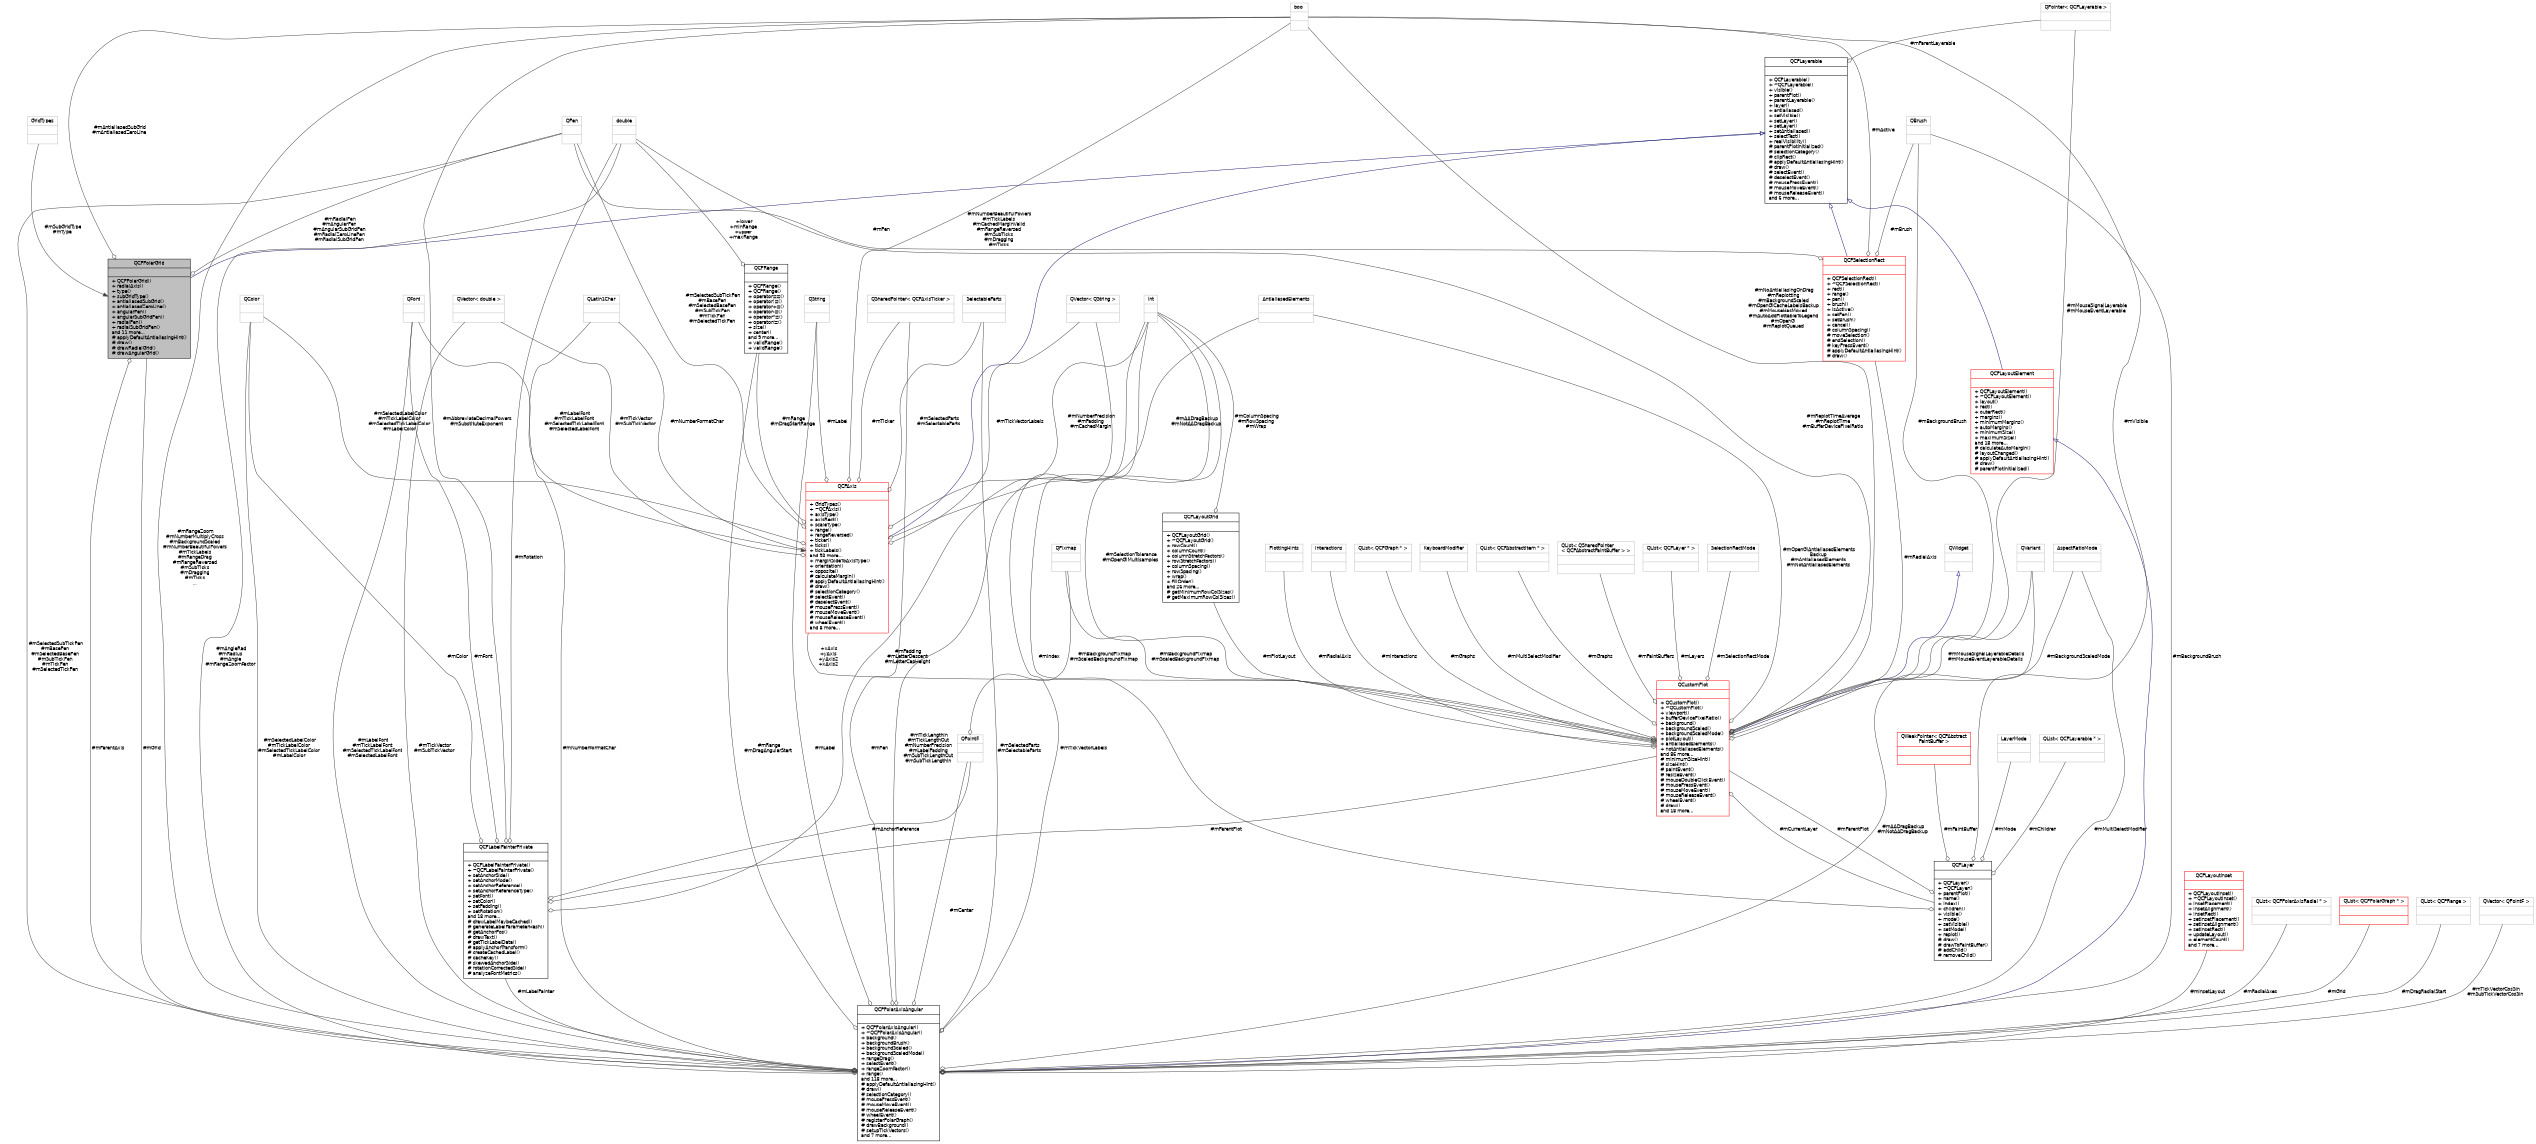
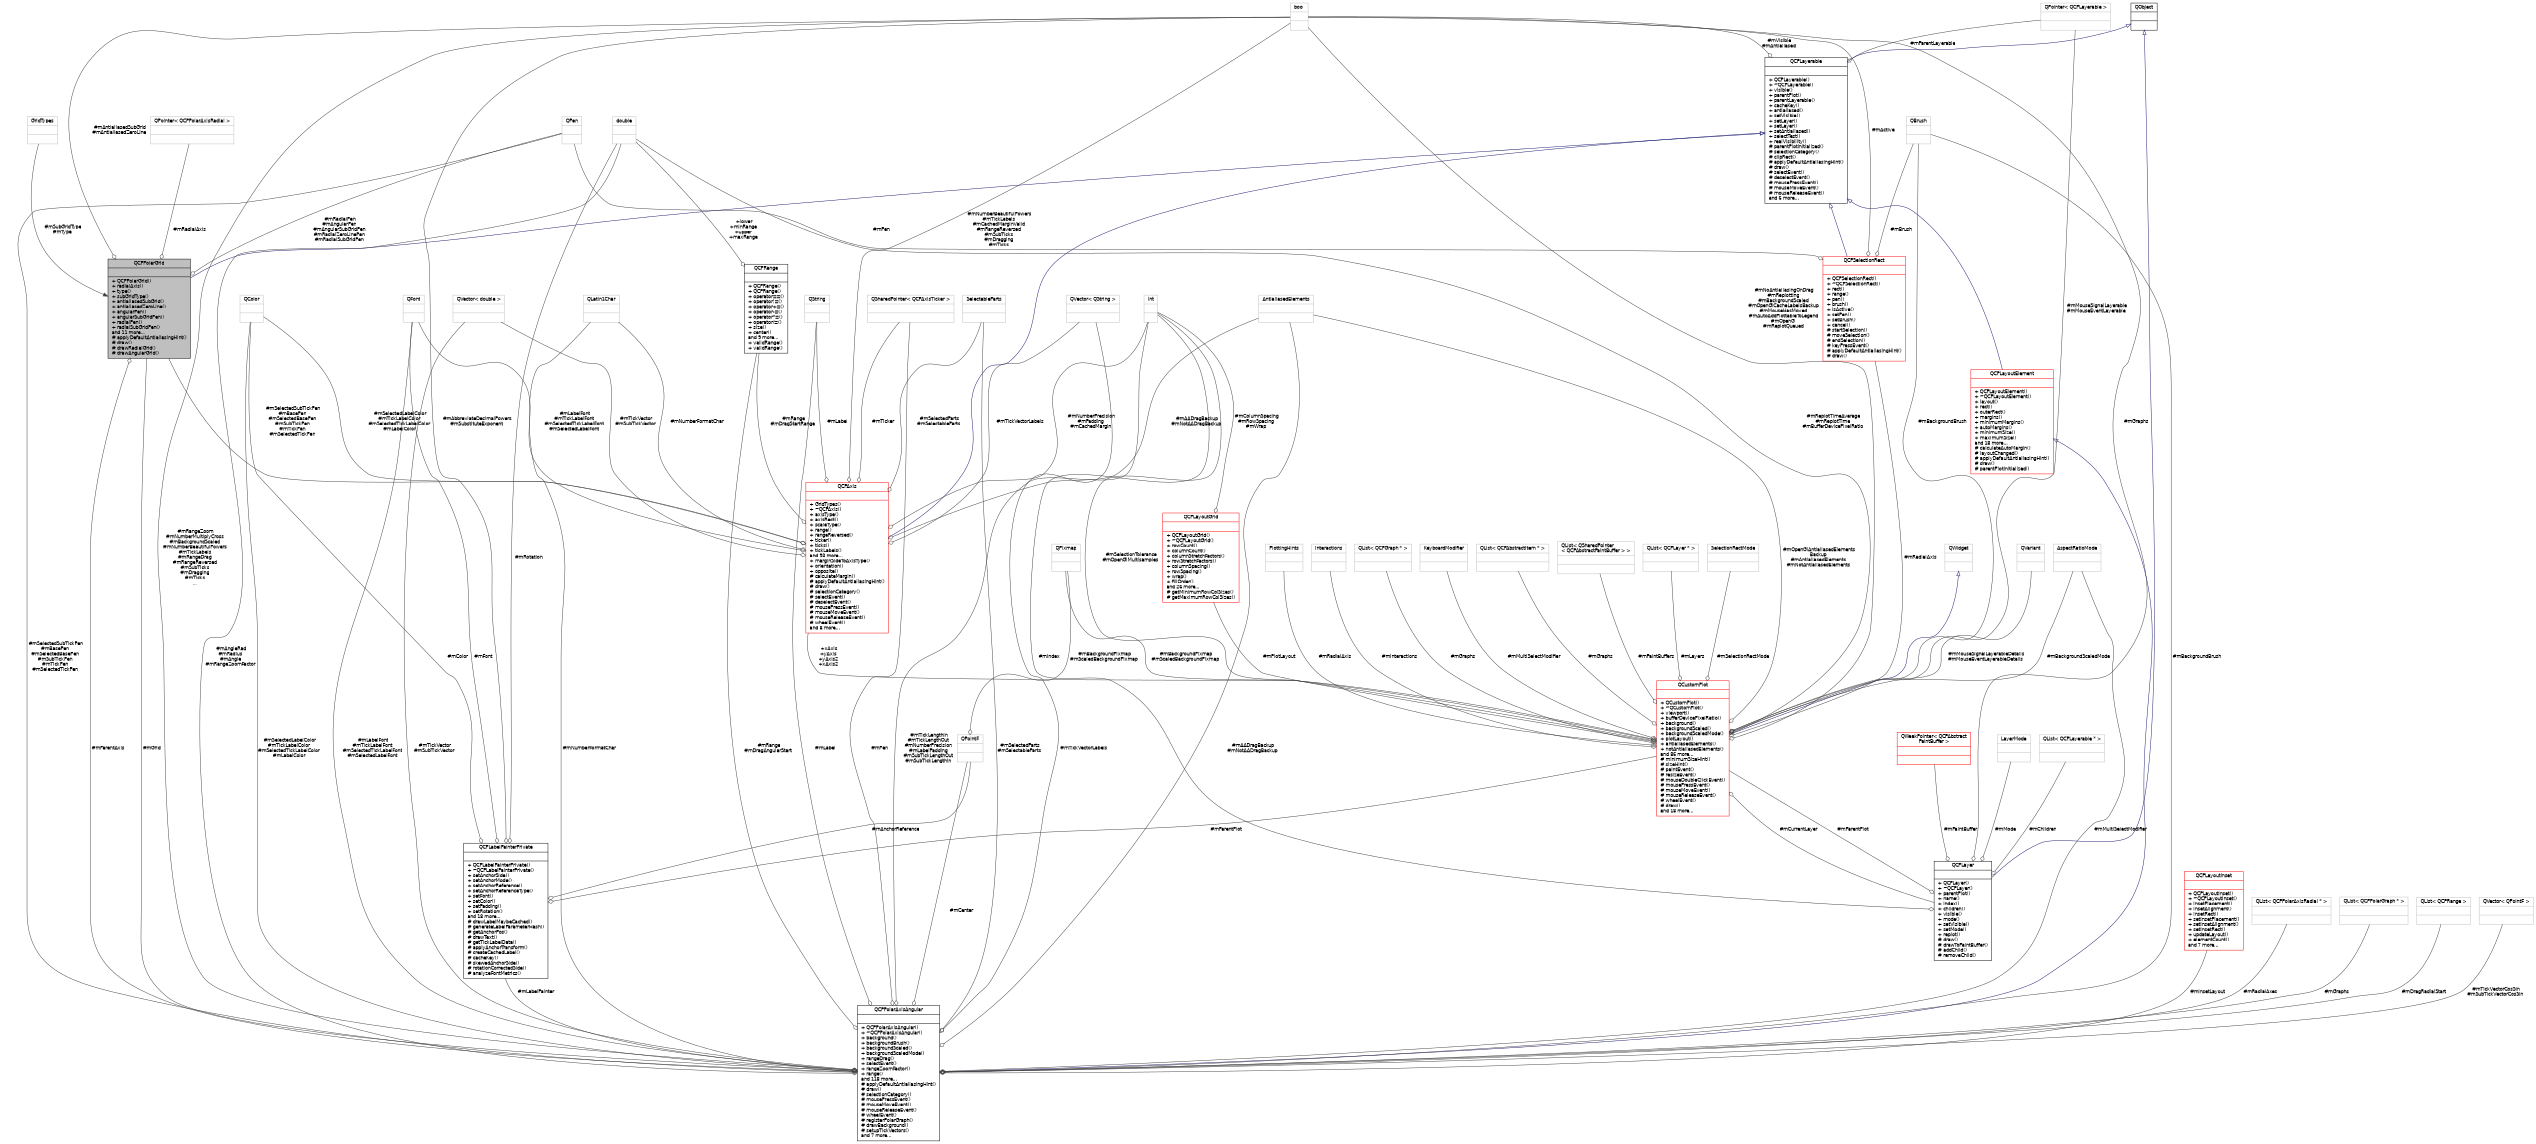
node "QObject": added
edge "bool" -> "QCPLayerable": added, label "#mVisible #mAntialiased"
node "QCPLayerable": text "+ layer()" -> "+ cacheKey()"
node "QPointer< QCPPolarAxisRadial >": added
node "QCPSelectionRect": text "# columnSpacing()" -> "# startSelection()"
edge "QPen" -> "QCPAxis": now "QCPPolarGrid" -> "QCPAxis"
edge "bool" -> "QCPLayer": label " #mVisible" -> " #mGraphs"
edge "QFont" -> "QCPAxis": arrowhead normal -> odiamond
node "QCPLayoutGrid": color black -> red
edge "int" -> "QCPLabelPainterPrivate": removed, label "#mPadding #mLetterDescent #mLetterCapHeight"
node "QList< QCPPolarGraph * >": color red -> grey75
edge "QVariant" -> "QCPPolarAxisAngular": now "AntialiasedElements" -> "QCPPolarAxisAngular"
edge "QList< QCPPolarGraph * >" -> "QCPPolarAxisAngular": label " #mGrid" -> " #mGraphs"
